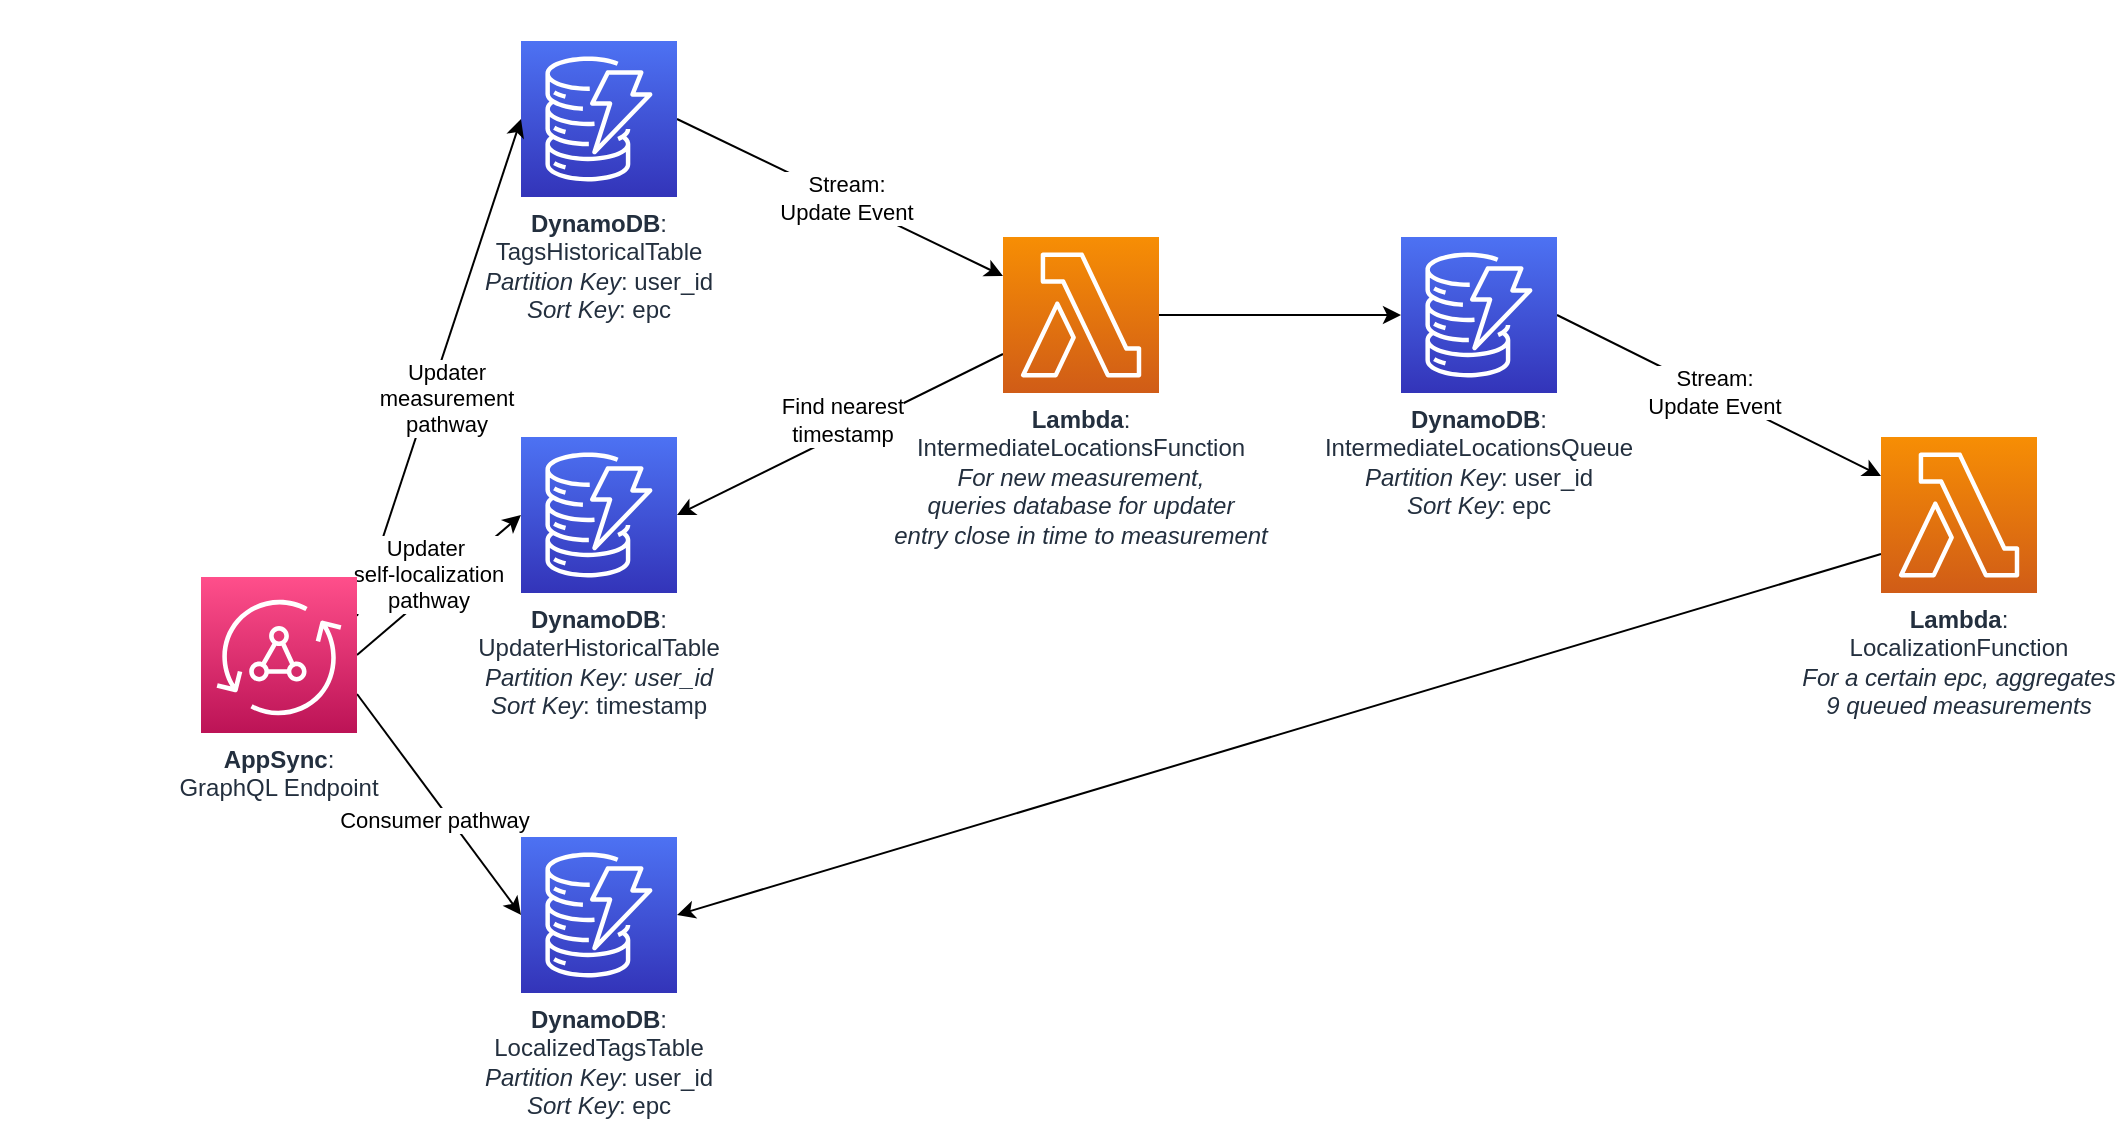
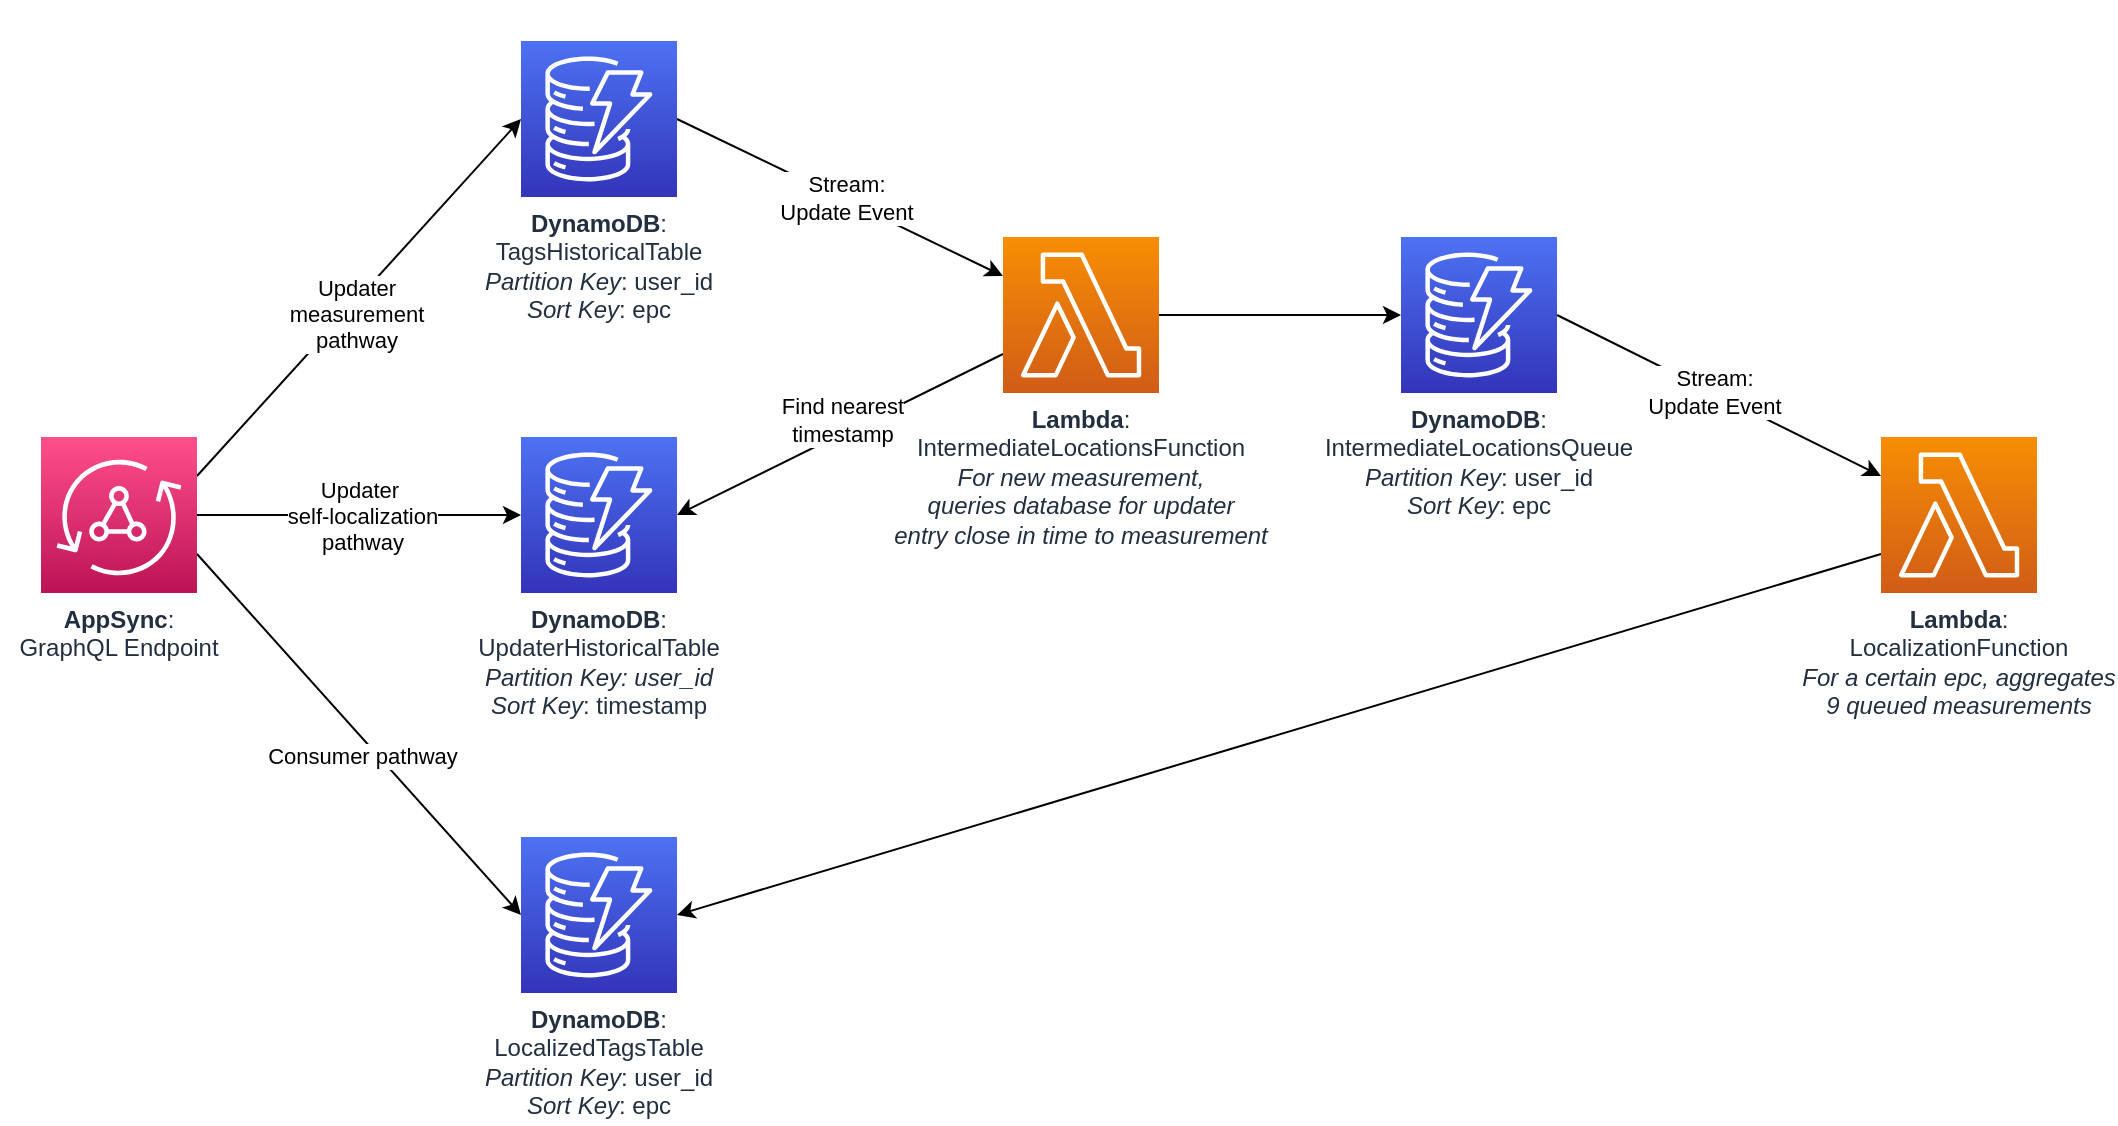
node "AppSync: GraphQL Endpoint": moved (279, 655) -> (119, 515)
